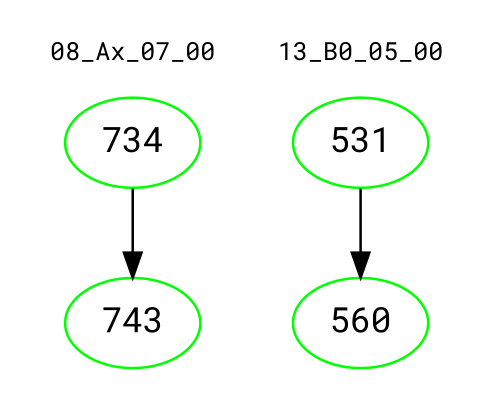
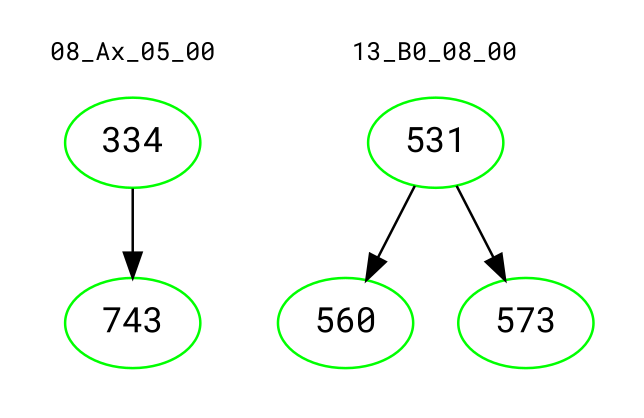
cluster "08_Ax_07_00": label "08_Ax_07_00" -> "08_Ax_05_00"
cluster "13_B0_05_00": label "13_B0_05_00" -> "13_B0_08_00"
node "734": label "734" -> "334"
node "573": added
